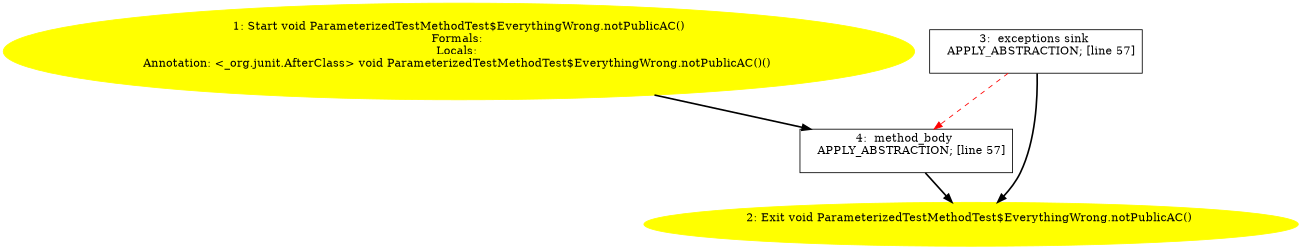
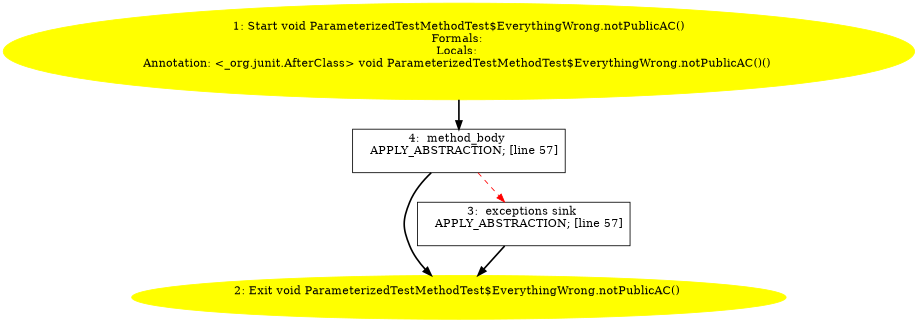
edge "3:  exceptions sink APPLY_ABSTRACTION; [line 57]" -> "4:  method_body APPLY_ABSTRACTION; [line 57]": reversed
